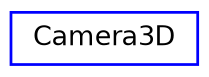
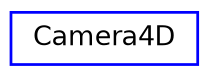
node "Camera3D": label "Camera3D" -> "Camera4D"
